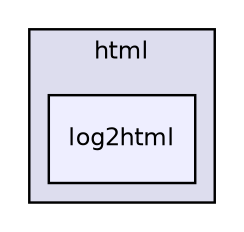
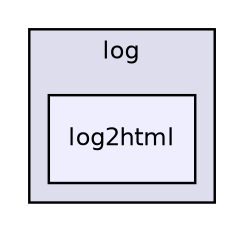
cluster "html": label "html" -> "log"
